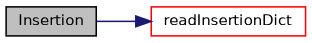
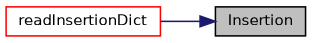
edge "Insertion" -> "readInsertionDict": reversed
